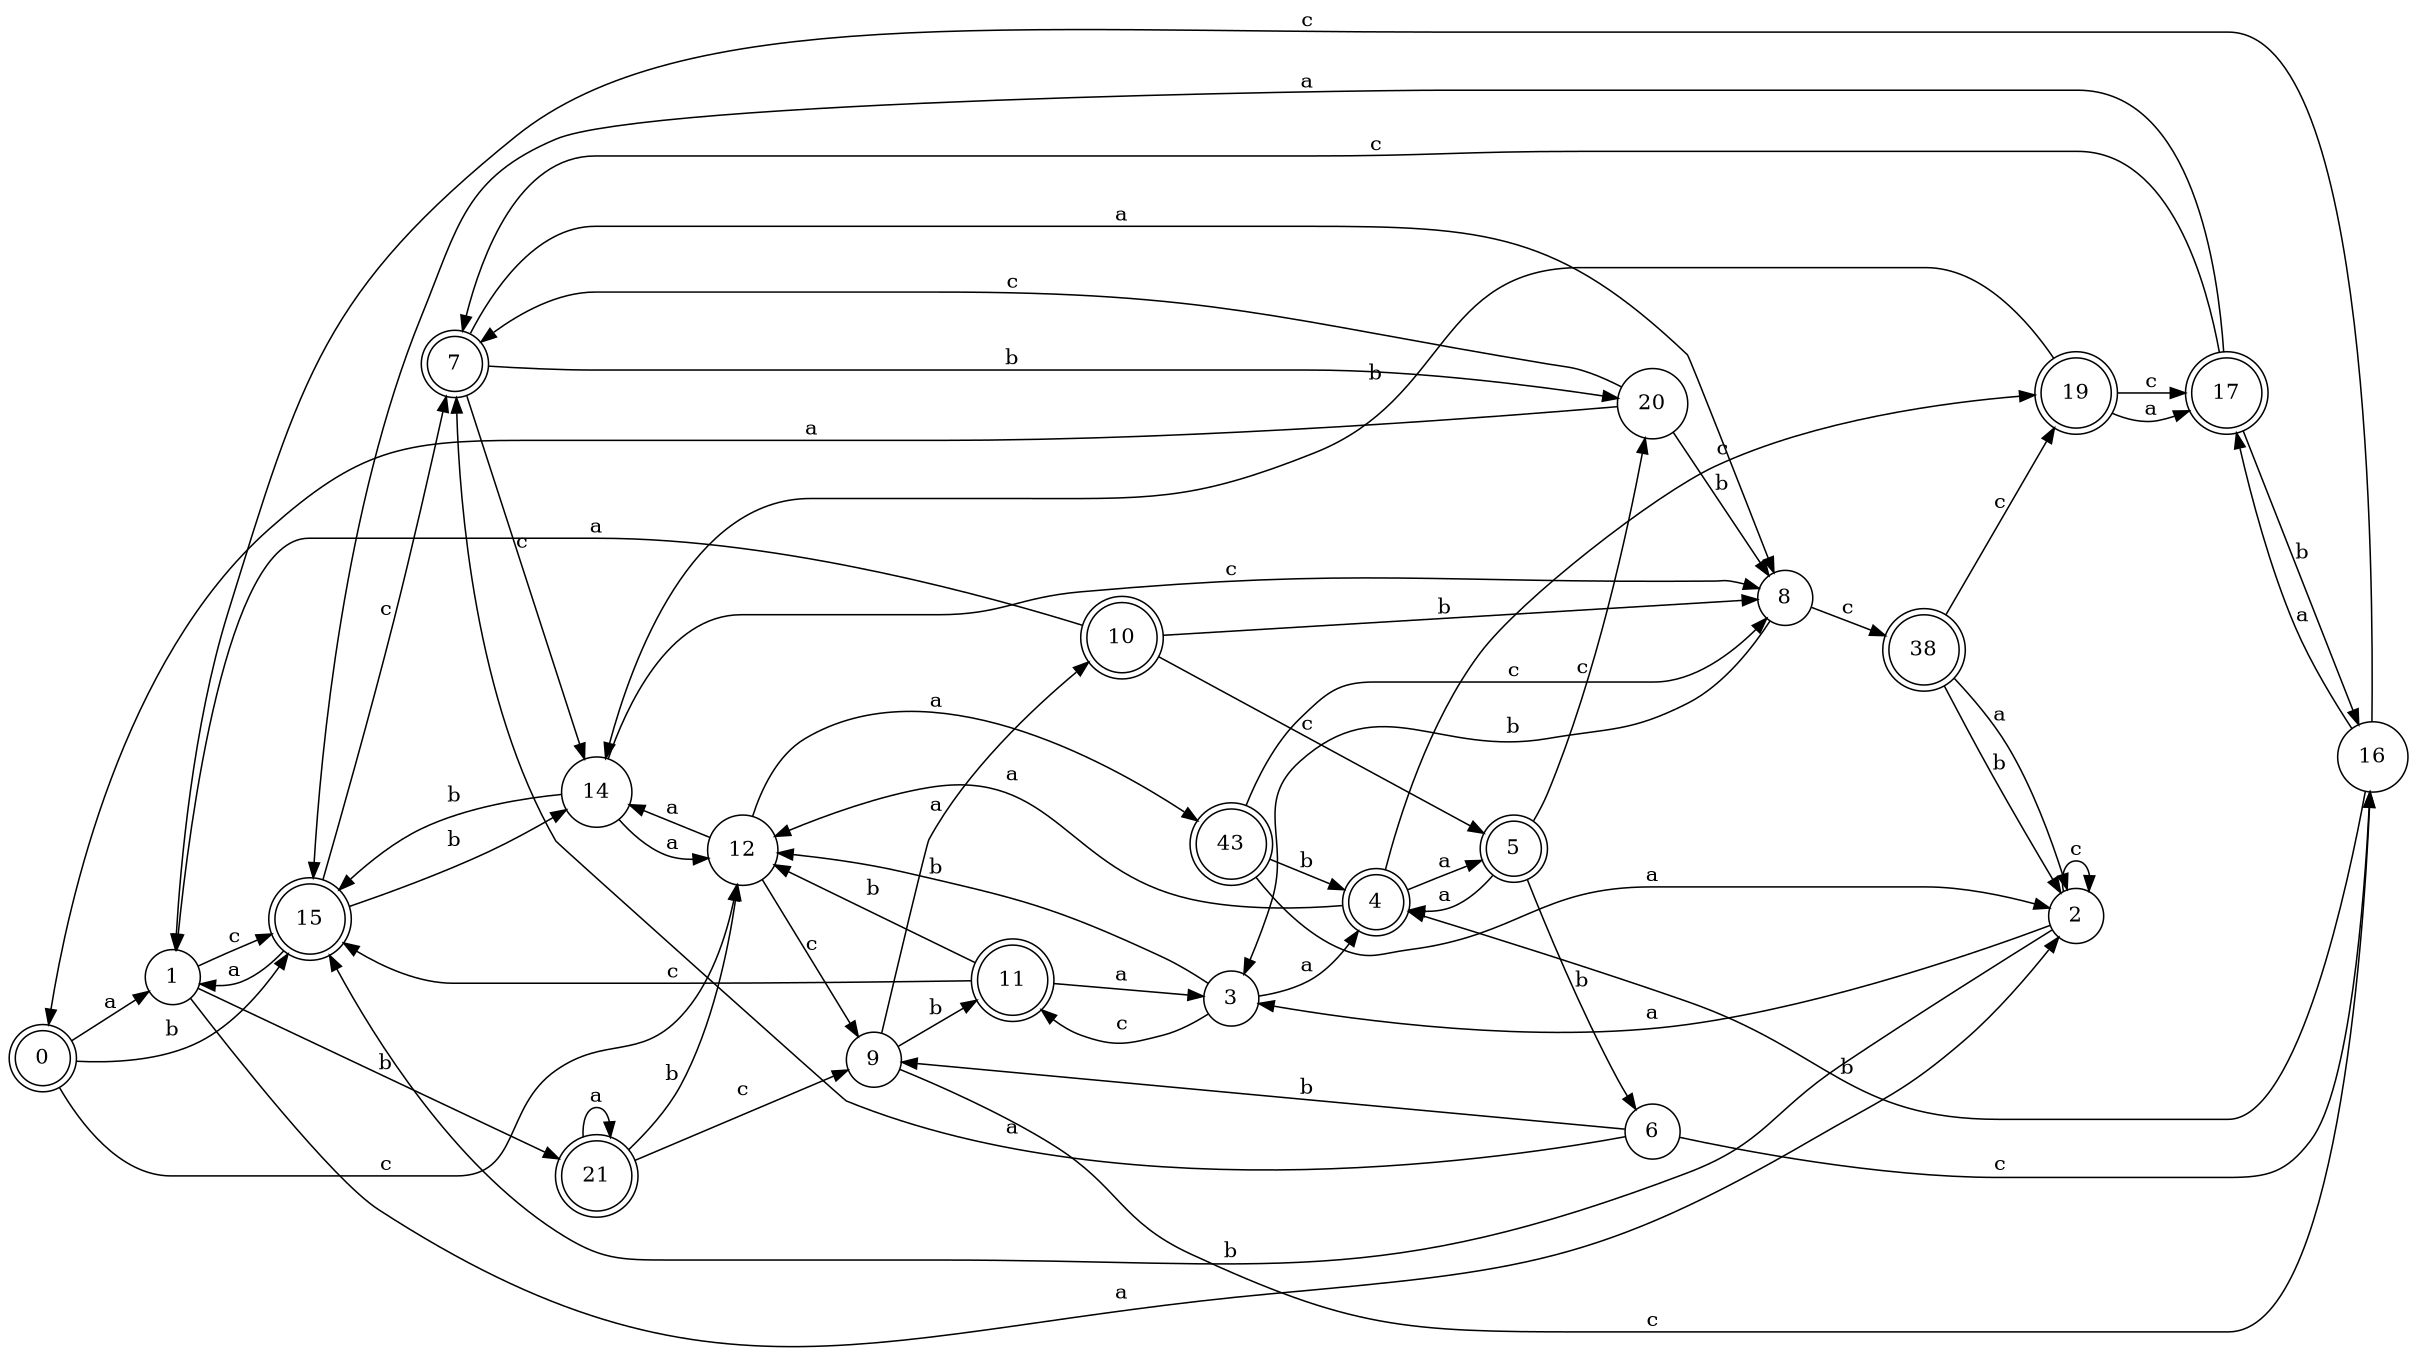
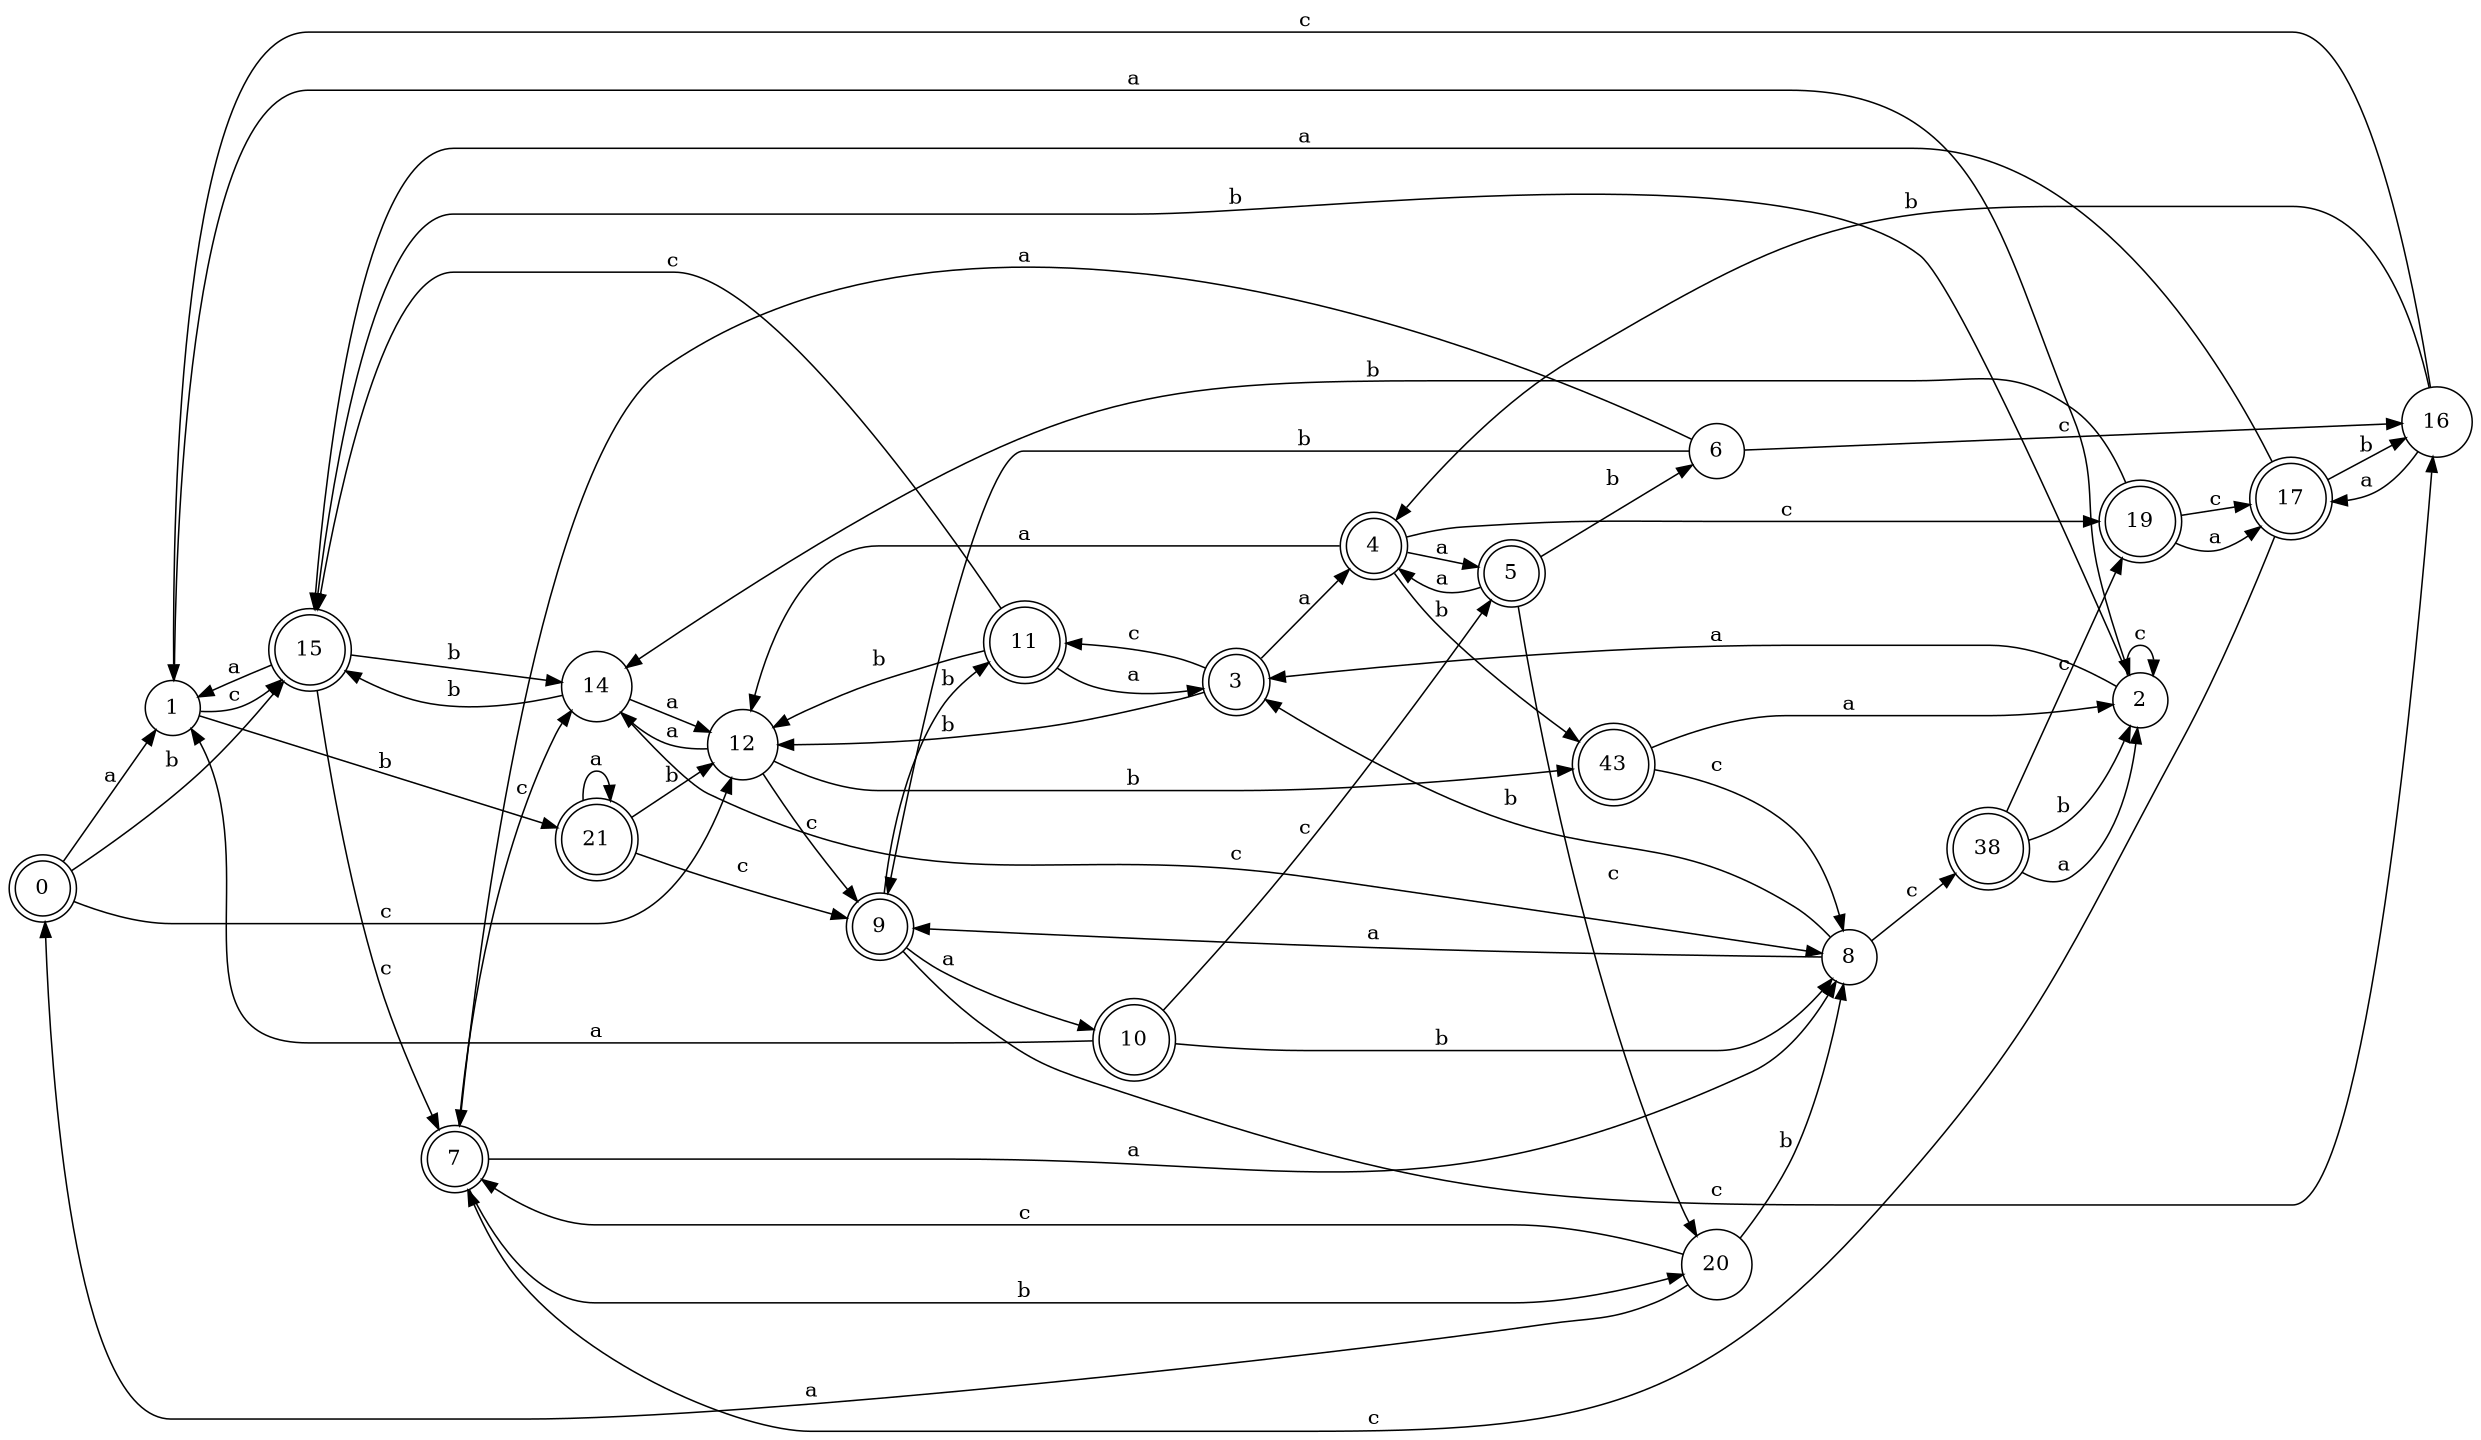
edge "12" -> "43": label "a" -> "b"
edge "43" -> "4": reversed
edge "8" -> "9": added, label "a"
node "3": shape circle -> doublecircle
node "9": shape circle -> doublecircle
